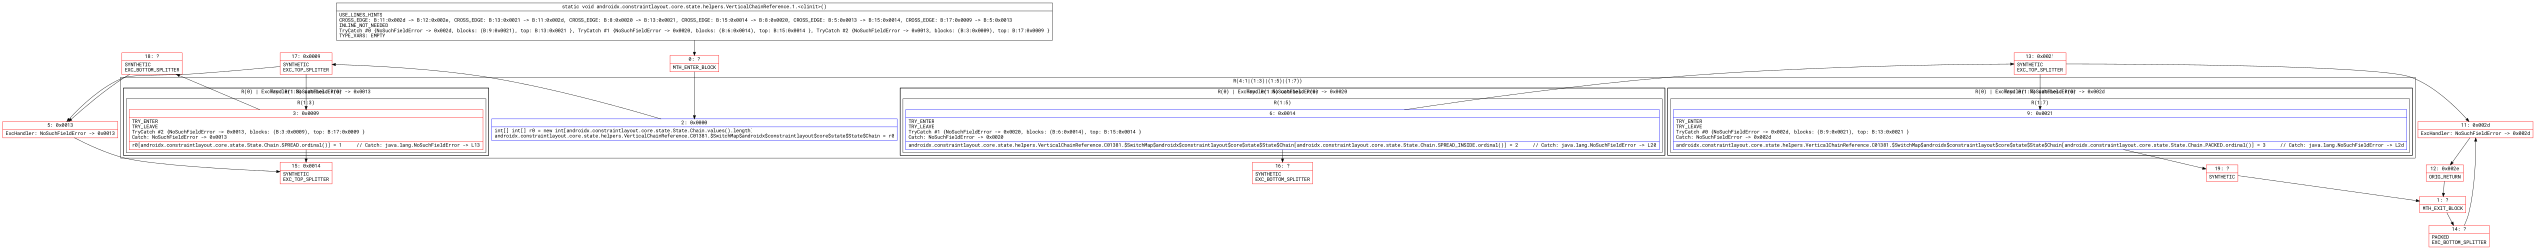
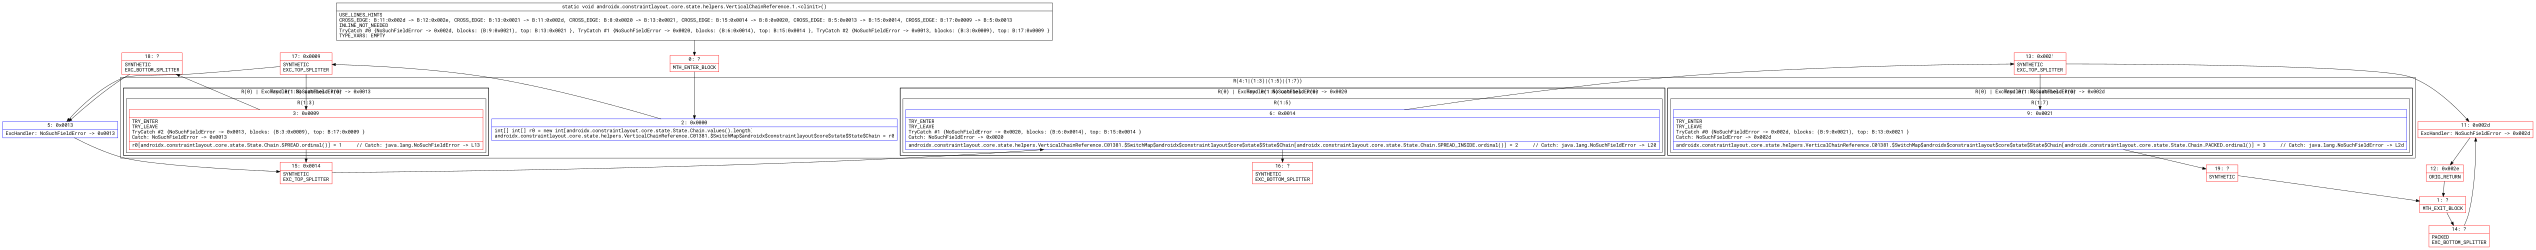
node "5: 0x0013": color red -> blue
edge "15: 0x0014" -> "6: 0x0014": added
